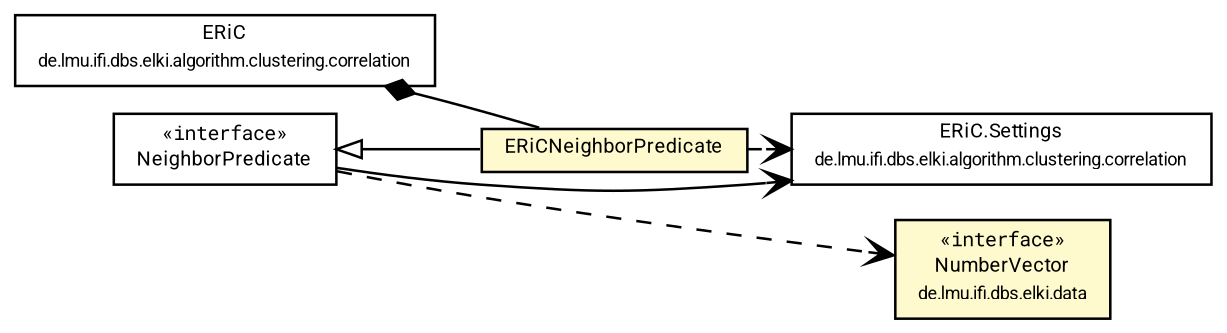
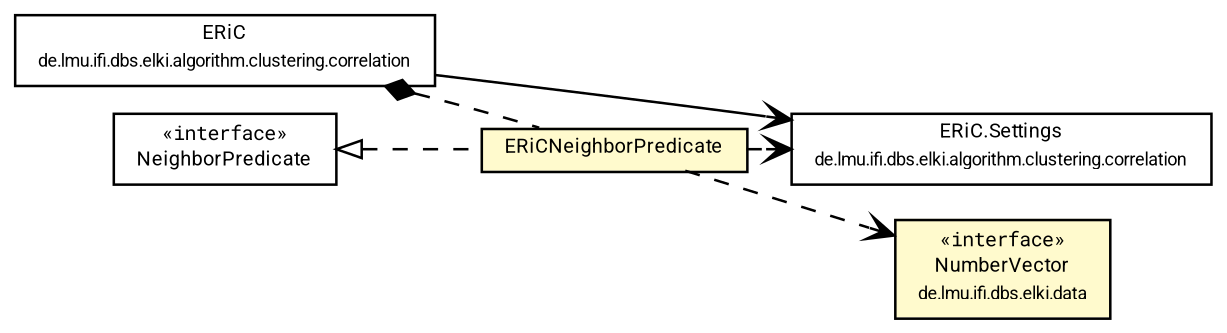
edge "ERiCNeighborPredicate" -> "ERiC": style solid -> dashed
edge "ERiCNeighborPredicate" -> "NeighborPredicate": style solid -> dashed
edge "NeighborPredicate" -> "ERiC.Settings": now "ERiC" -> "ERiC.Settings"
edge "NeighborPredicate" -> "NumberVector": now "ERiCNeighborPredicate" -> "NumberVector"
